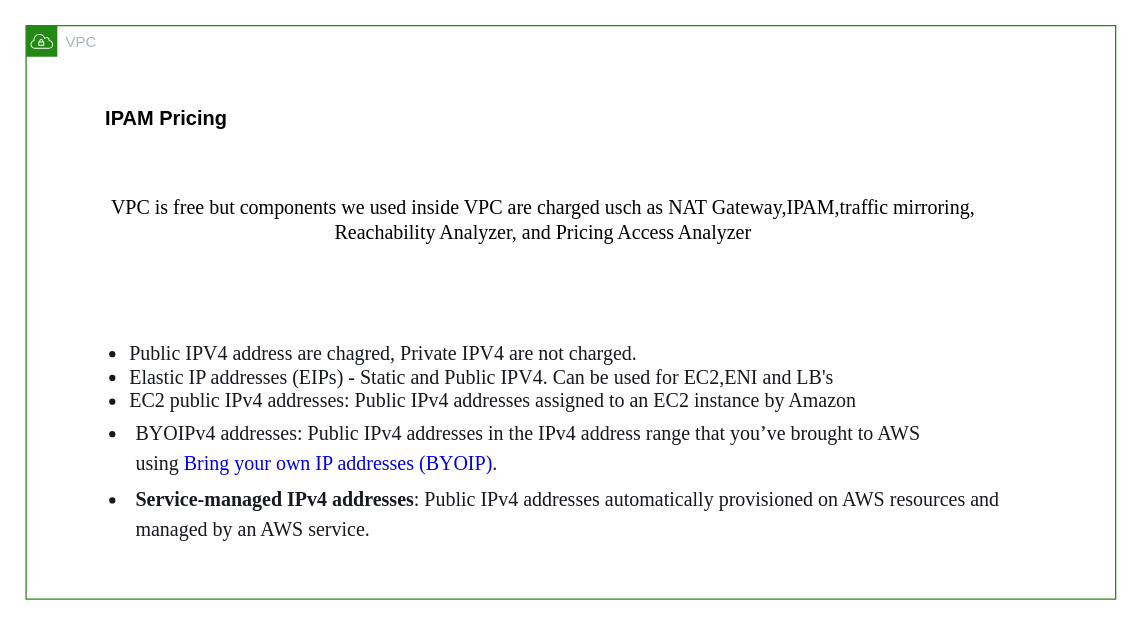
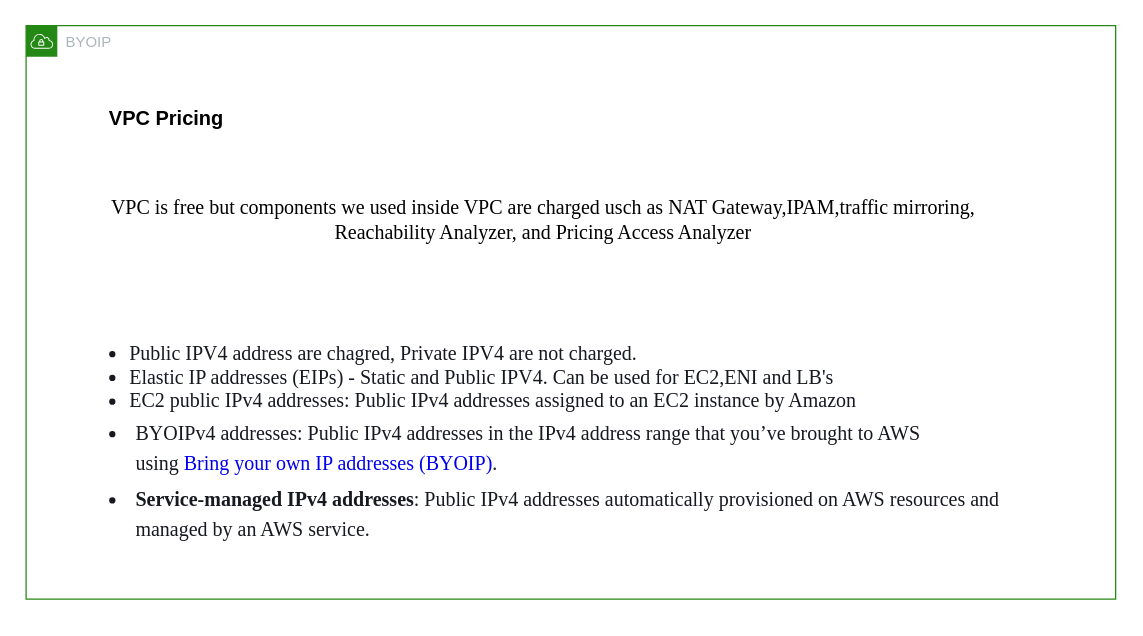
node "VPC": label "VPC" -> "BYOIP"
node "IPAM Pricing": label "IPAM Pricing" -> "VPC Pricing"
